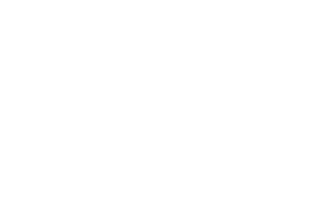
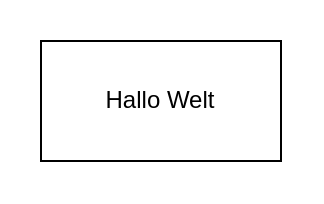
node "Hallo Welt": added
